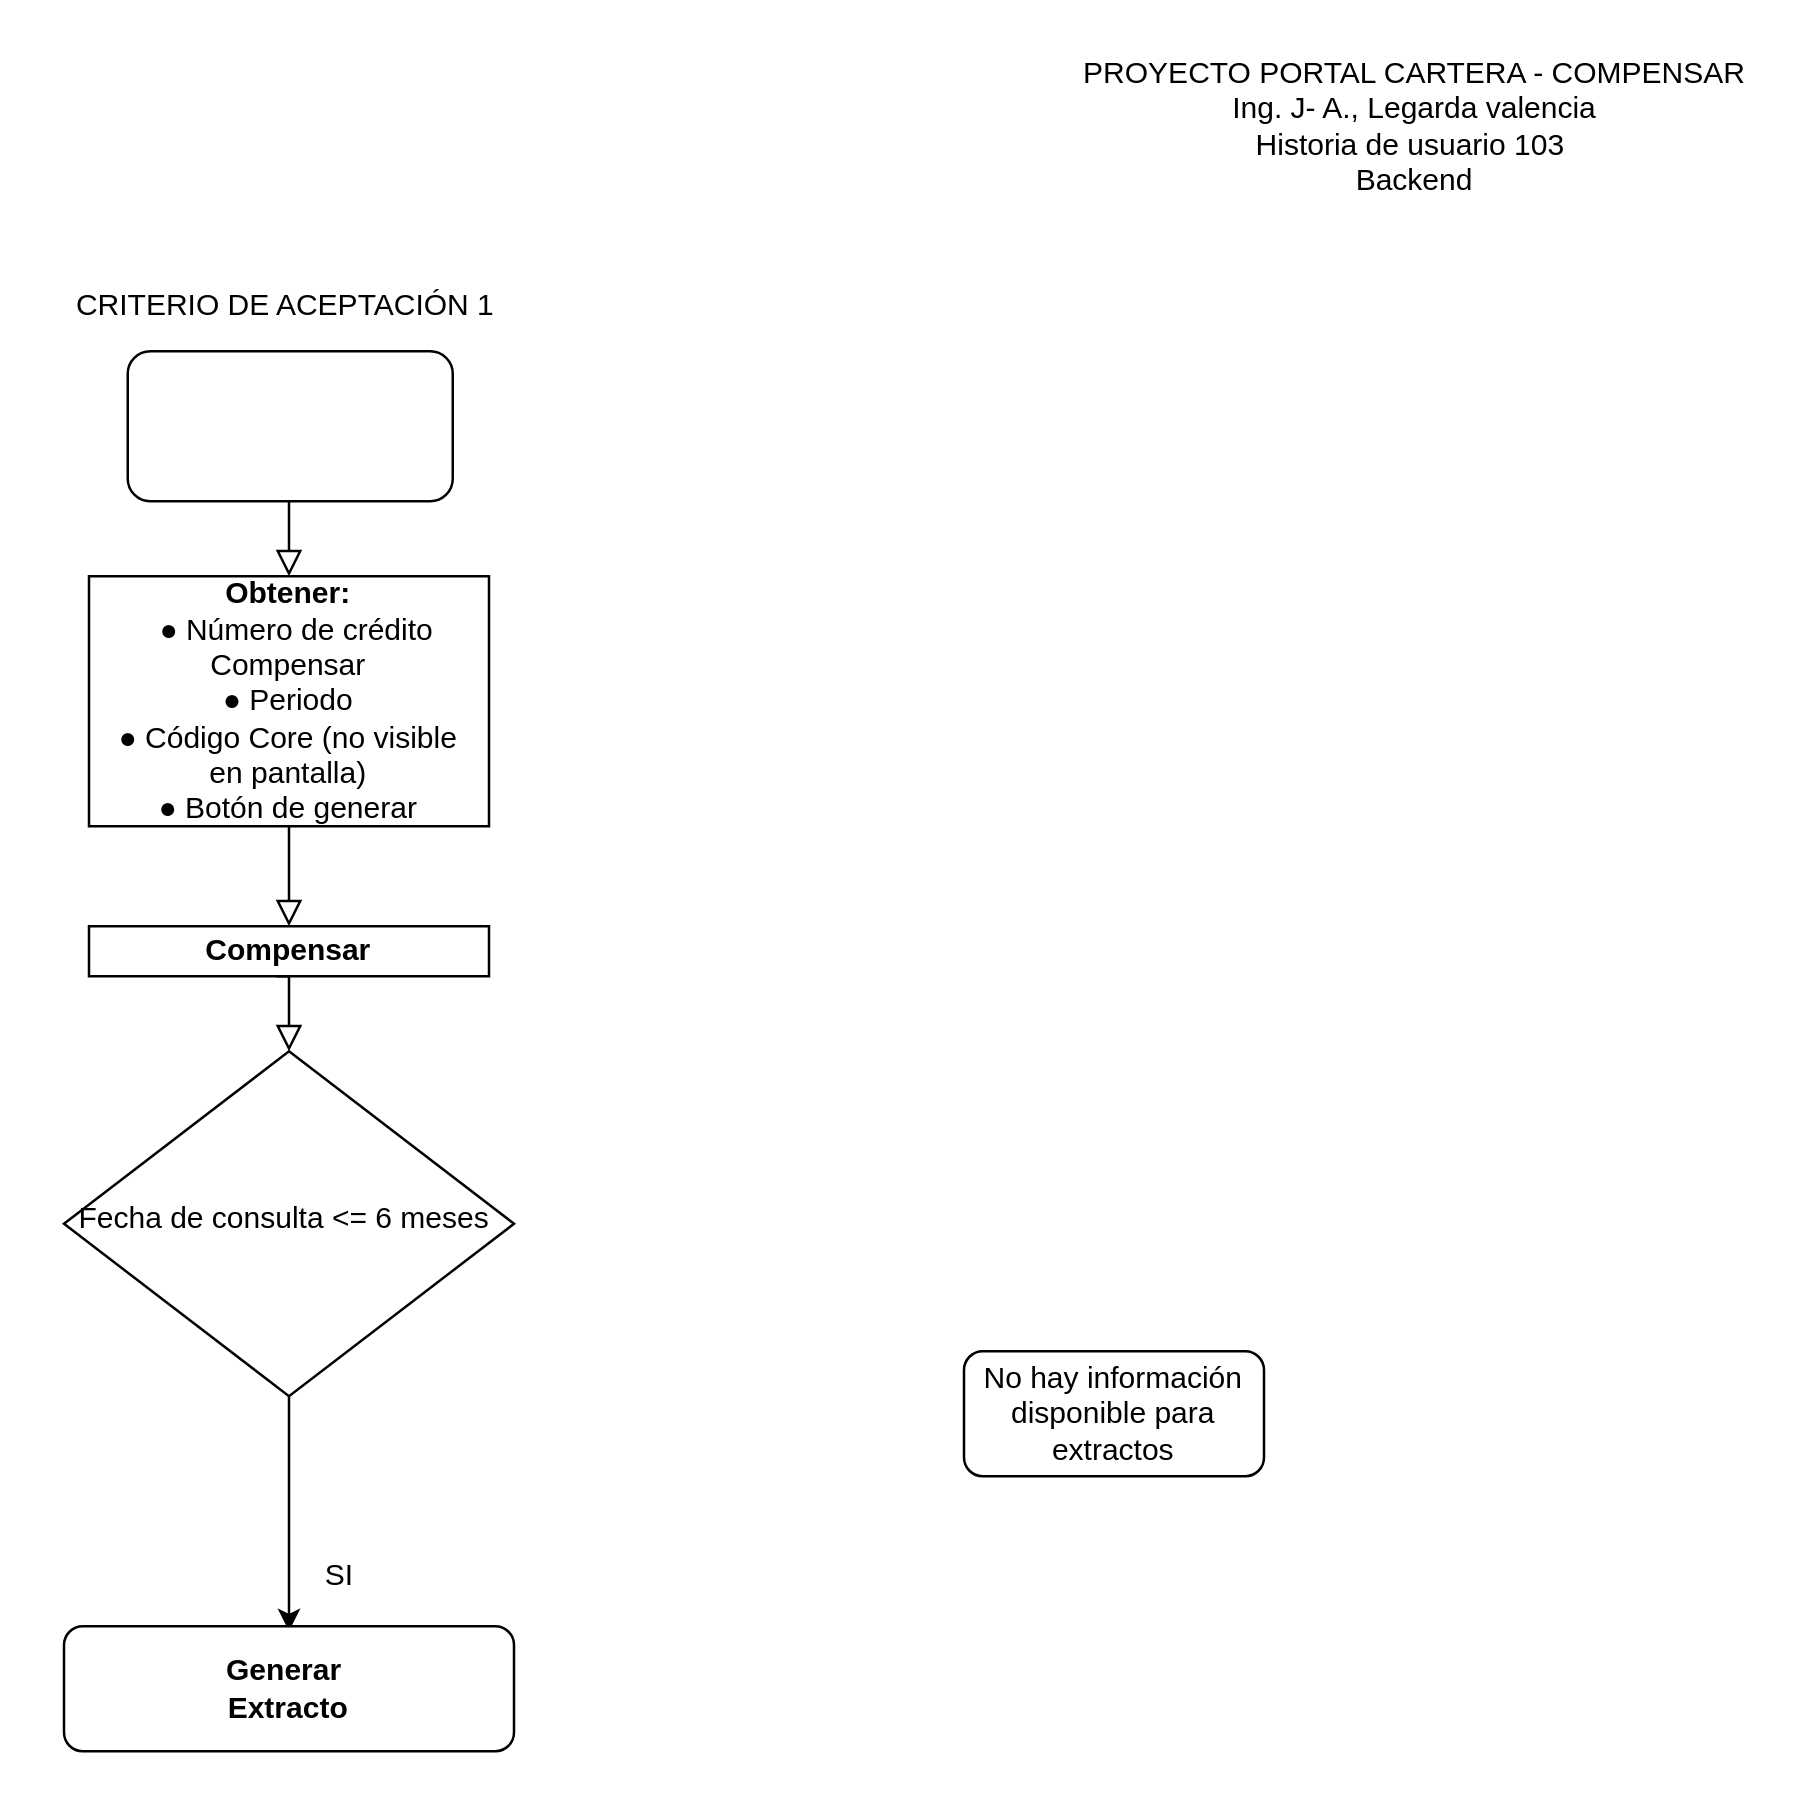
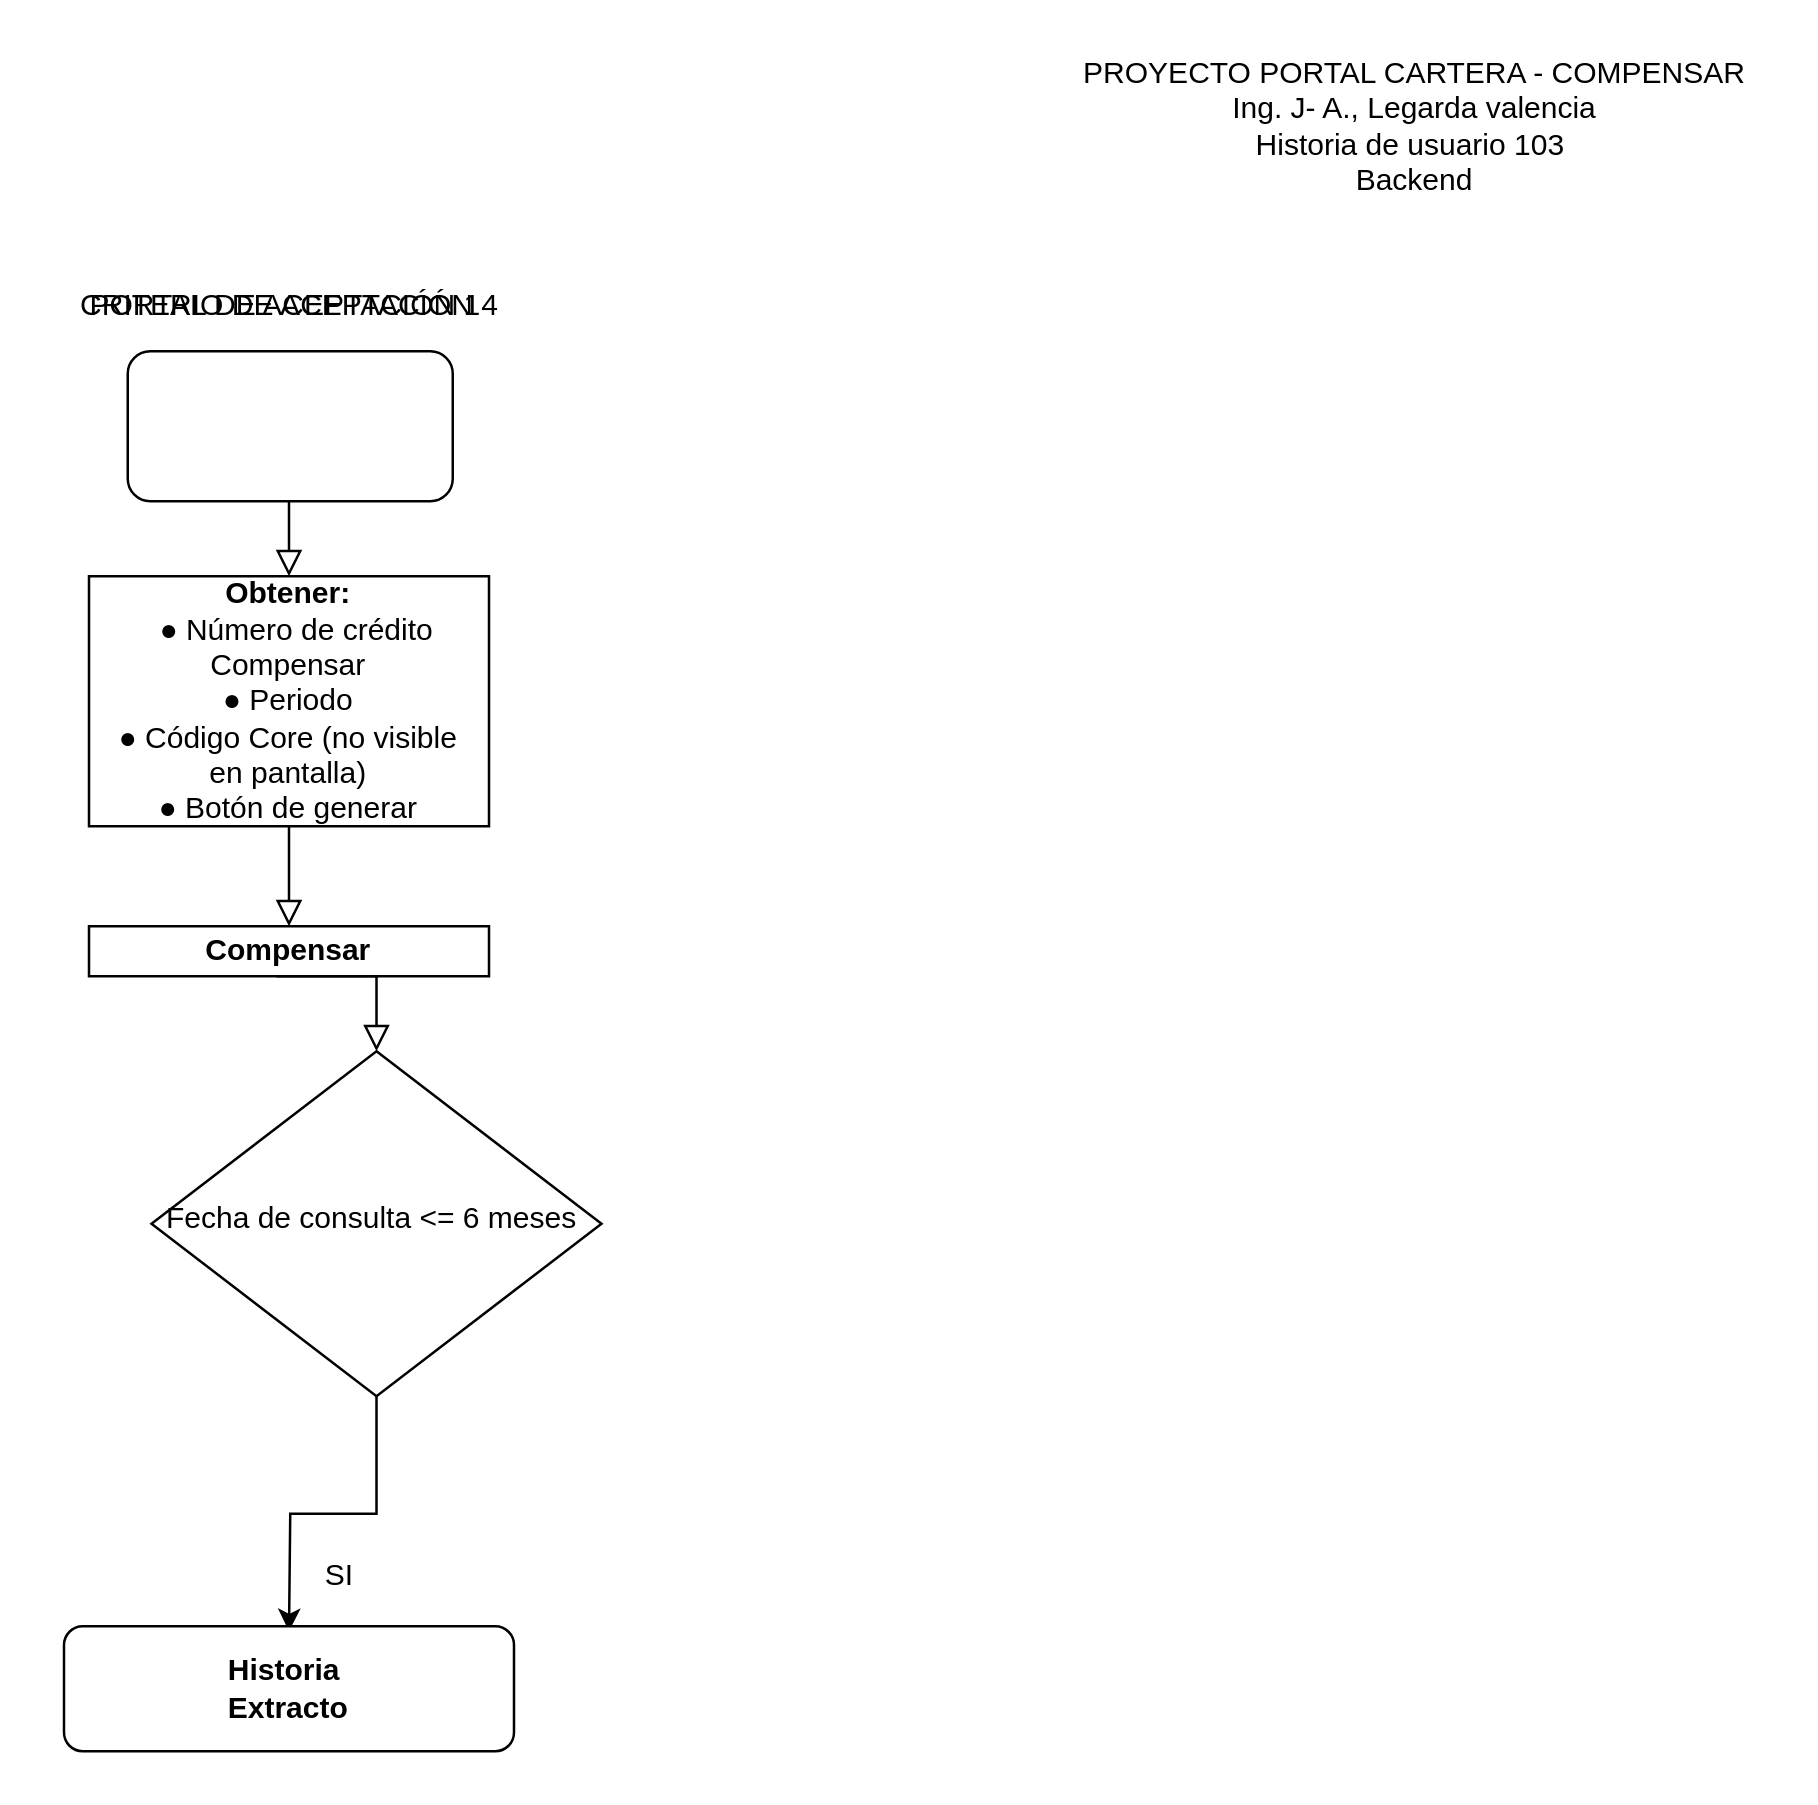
node "CRITERIO DE ACEPTACIÓN 4": added
node "CRITERIO DE ACEPTACIÓN 1": label "CRITERIO DE ACEPTACIÓN 1" -> "PORTAL DE ACEPTACIÓN 1"
node "Fecha de consulta <= 6 meses": moved (289, 1224) -> (376, 1224)
node "No hay información disponible para extractos": removed
node "Generar Extracto": label "Generar Extracto" -> "Historia Extracto"
